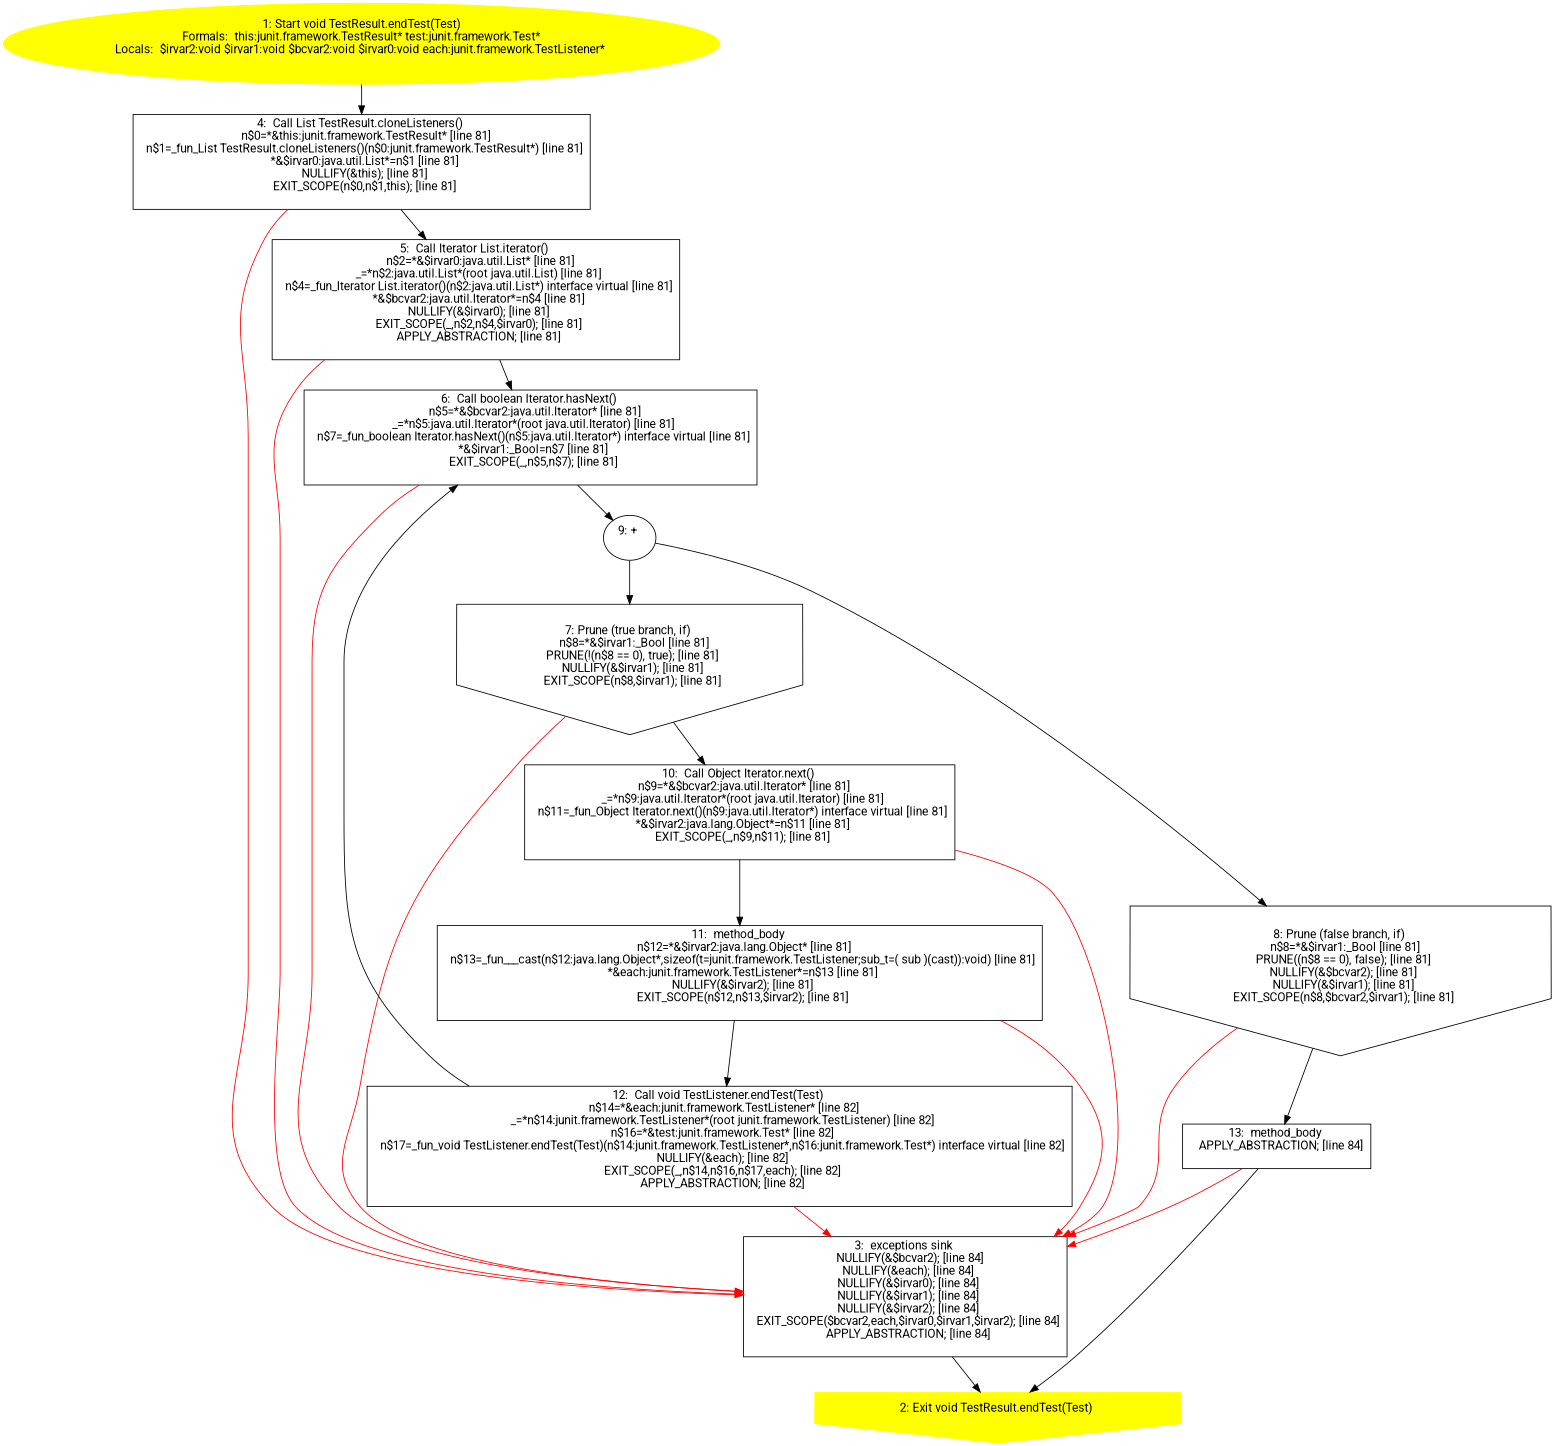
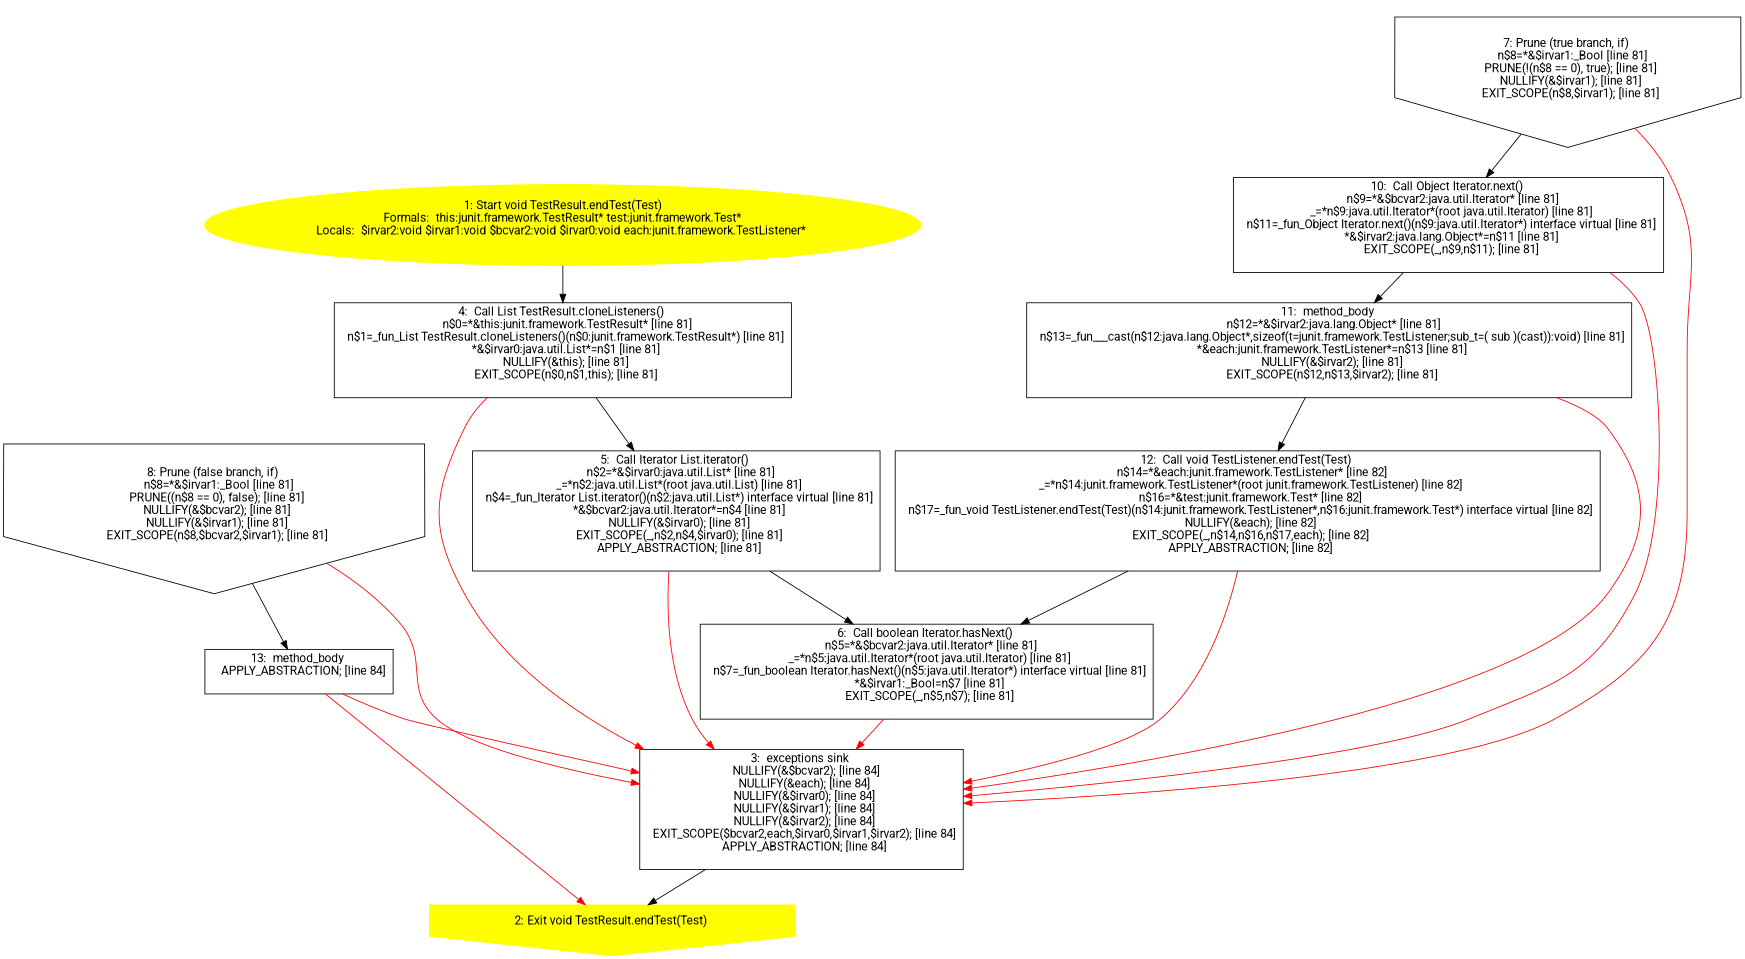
node "9: +": removed
edge "13:  method_body APPLY_ABSTRACTION; [line 84]" -> "2: Exit void TestResult.endTest(Test)": color black -> red
